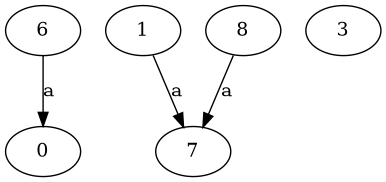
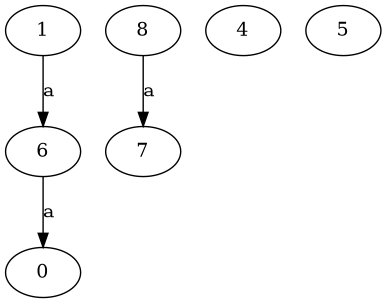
node "4": added
node "3": removed
node "5": added
edge "1" -> "7": now "1" -> "6"
